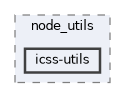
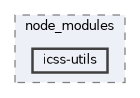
cluster "node_utils": label "node_utils" -> "node_modules"
